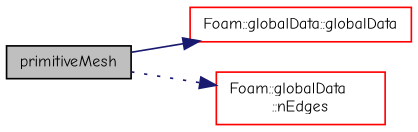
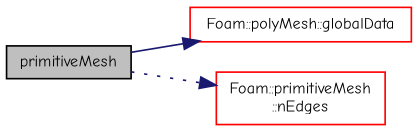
node "Foam::globalData::globalData": label "Foam::globalData::globalData" -> "Foam::polyMesh::globalData"
node "Foam::globalData ::nEdges": label "Foam::globalData ::nEdges" -> "Foam::primitiveMesh ::nEdges"
